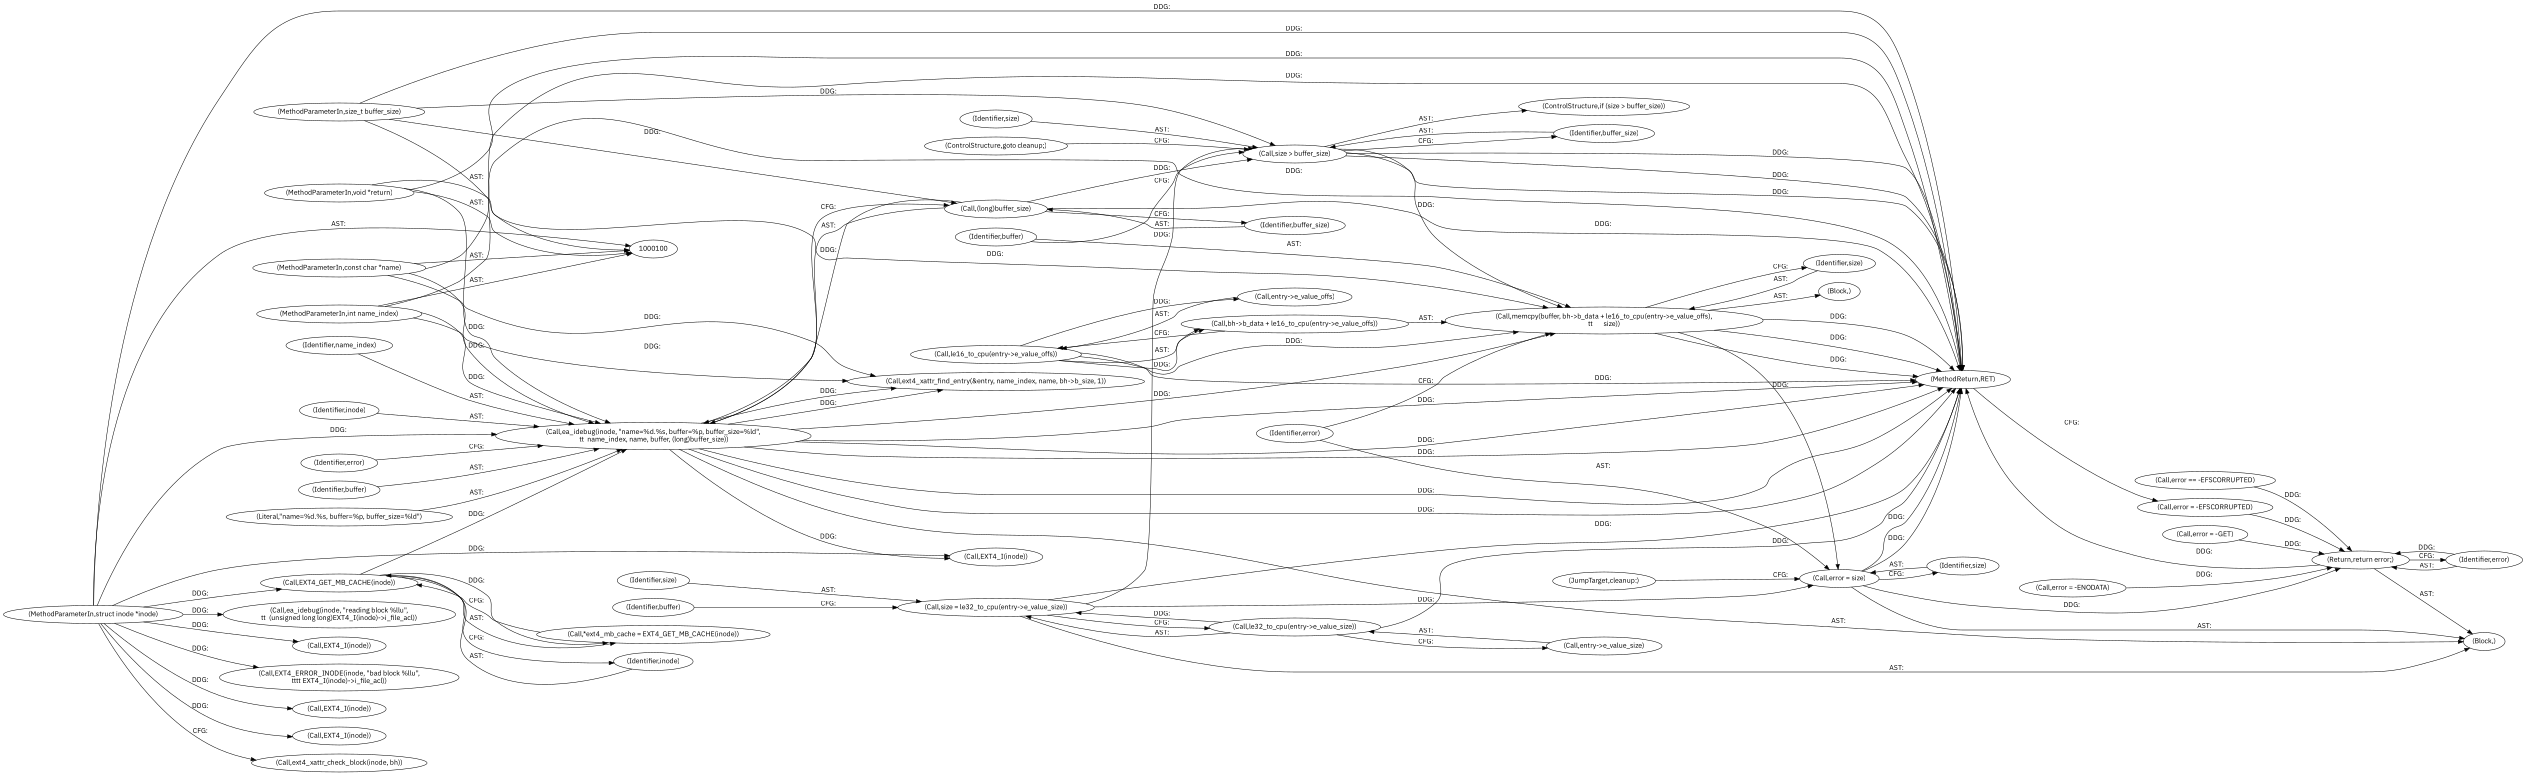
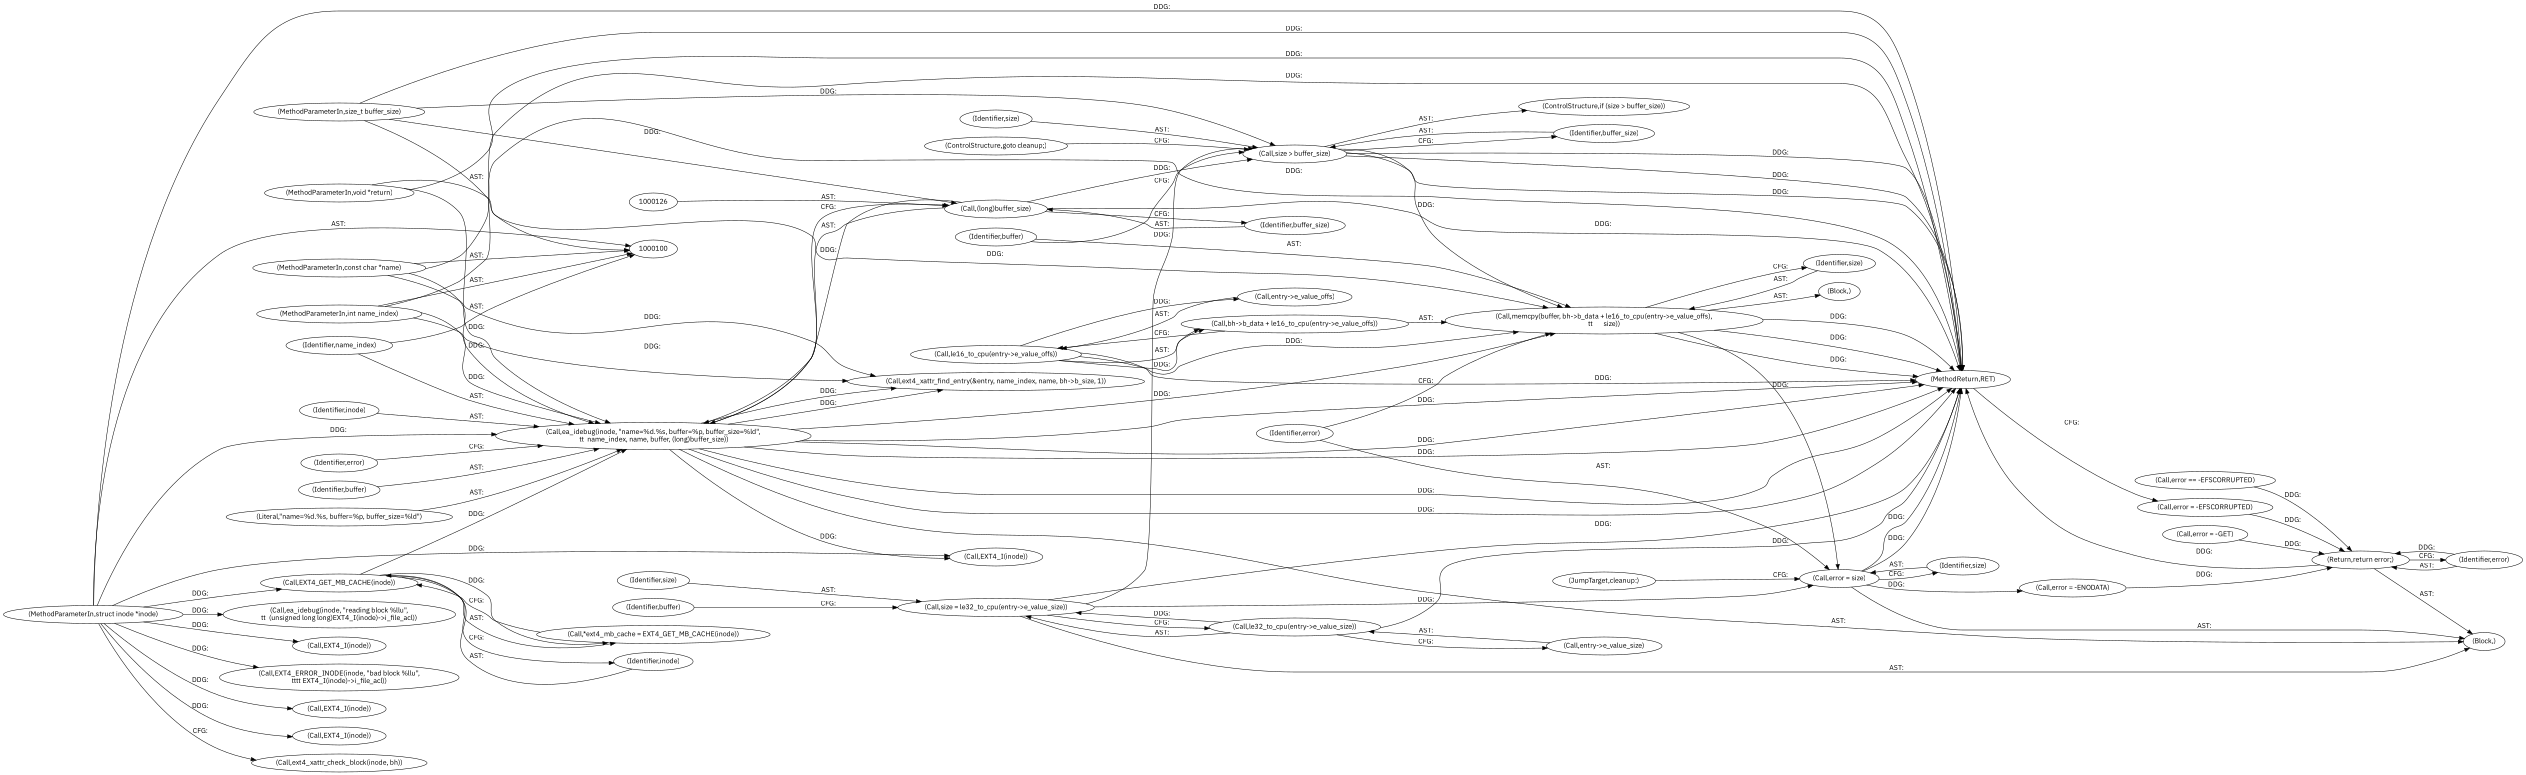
node "1000126": added
edge "(MethodParameterIn,void *return)" -> "1000100": now "(Identifier,name_index)" -> "1000100"
edge "(Call,error = size)" -> "(Return,return error;)": now "(Call,error = size)" -> "(Call,error = -ENODATA)"
